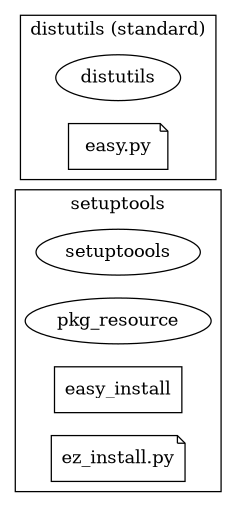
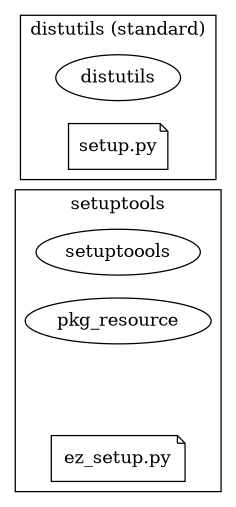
node "easy.py": label "easy.py" -> "setup.py"
node "easy_install": removed
node "ez_install.py": label "ez_install.py" -> "ez_setup.py"
